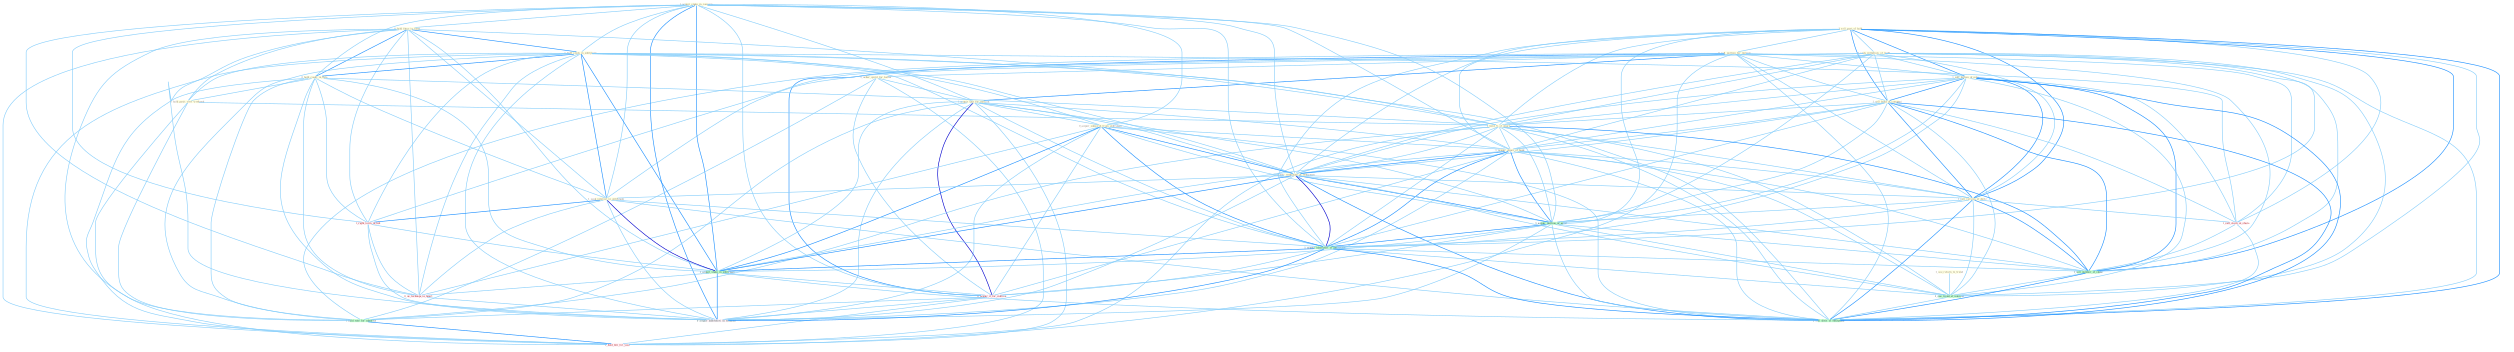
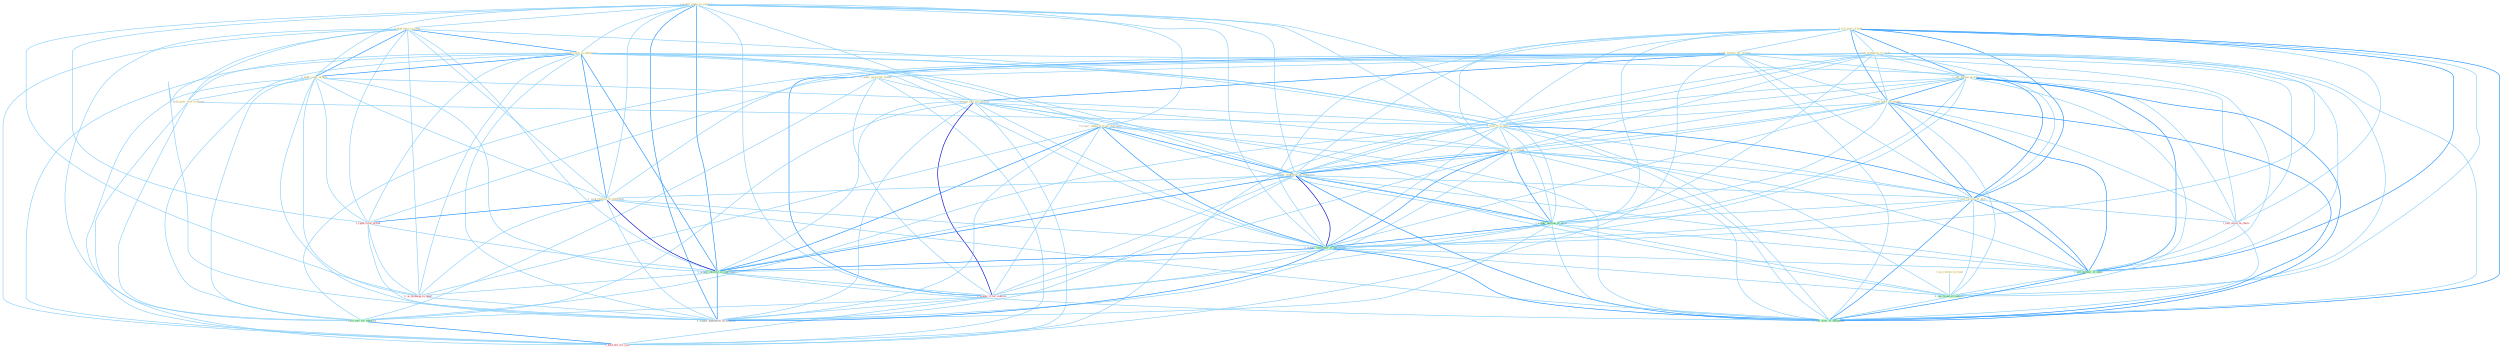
edge "1_hold_%_of_share" -- "1_see_trend_of_interest": removed
edge "1_acquir_entitynam_of_entitynam" -- "0_acquir_it_for_million": added
node "1_acquir_stake_in_entitynam": label "1_acquir_stake_in_entitynam" -> "1_acquir_interest_in_entitynam"
